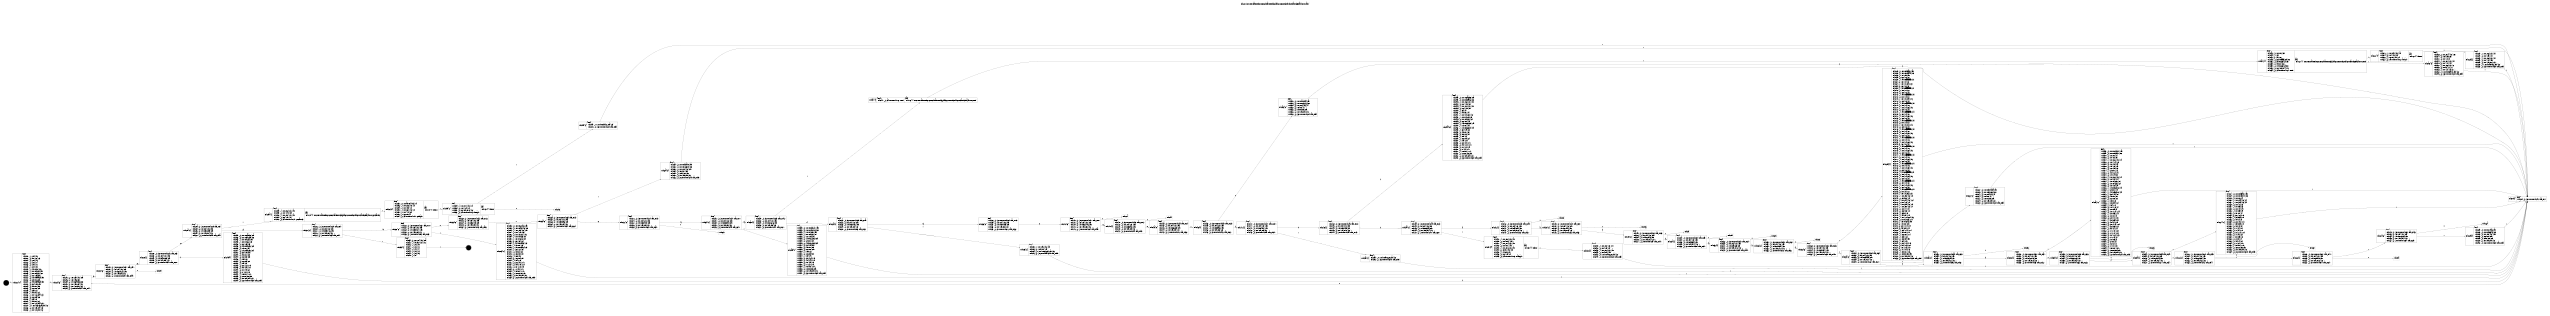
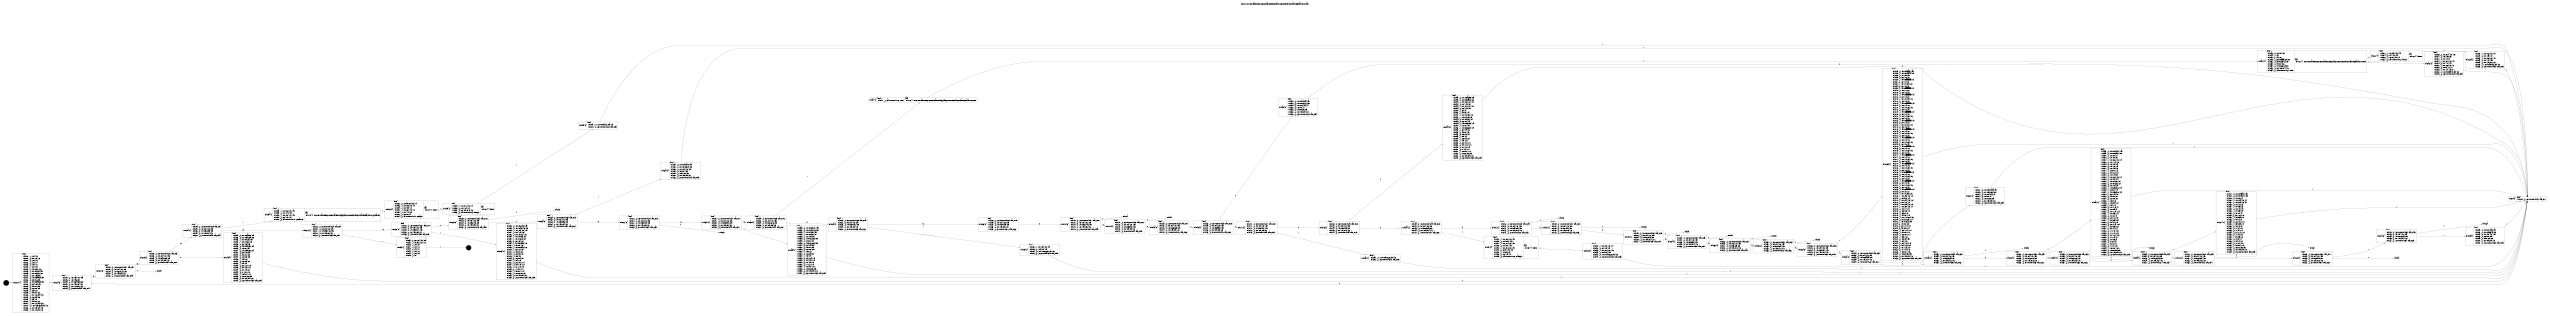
edge "0x402be9 [18]" -> "0x402d05": now "0x40233e [28]" -> "0x402d05"
